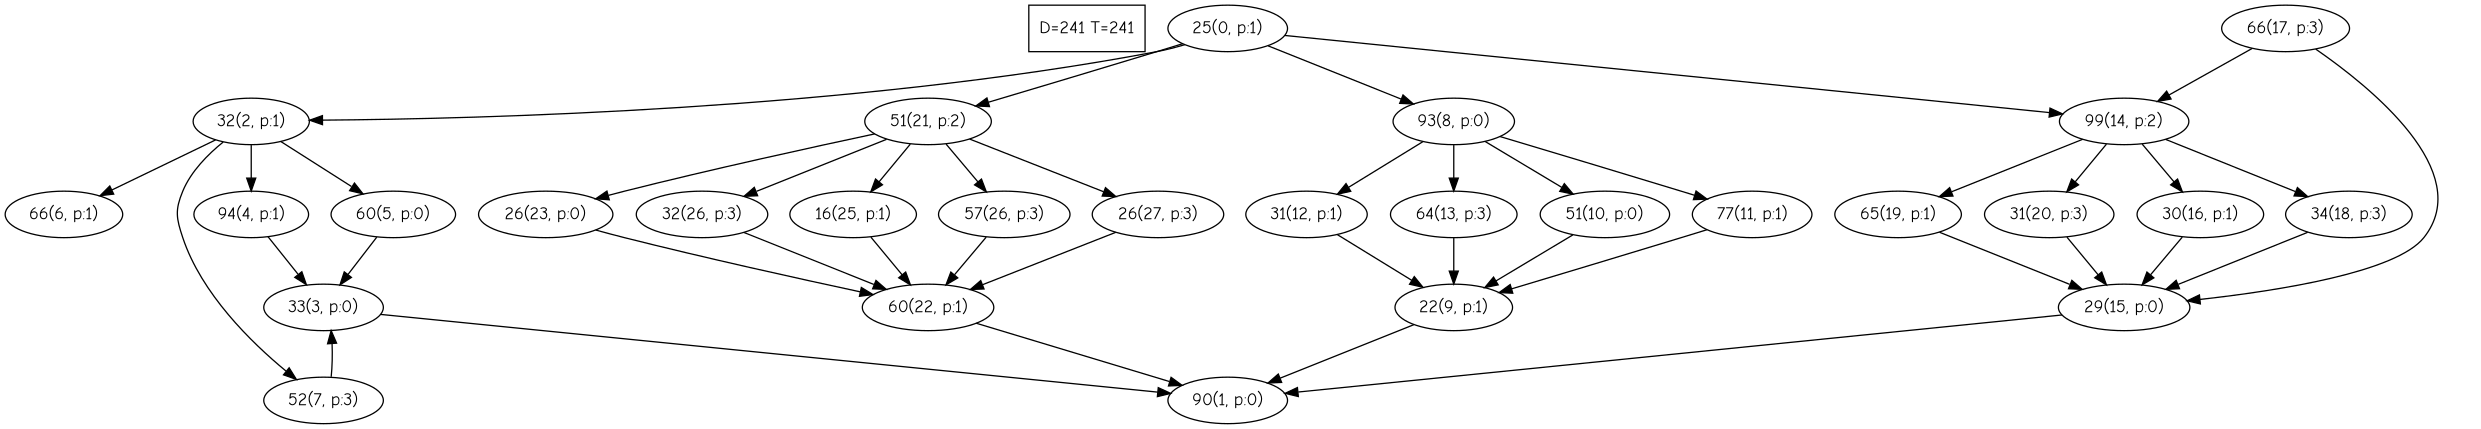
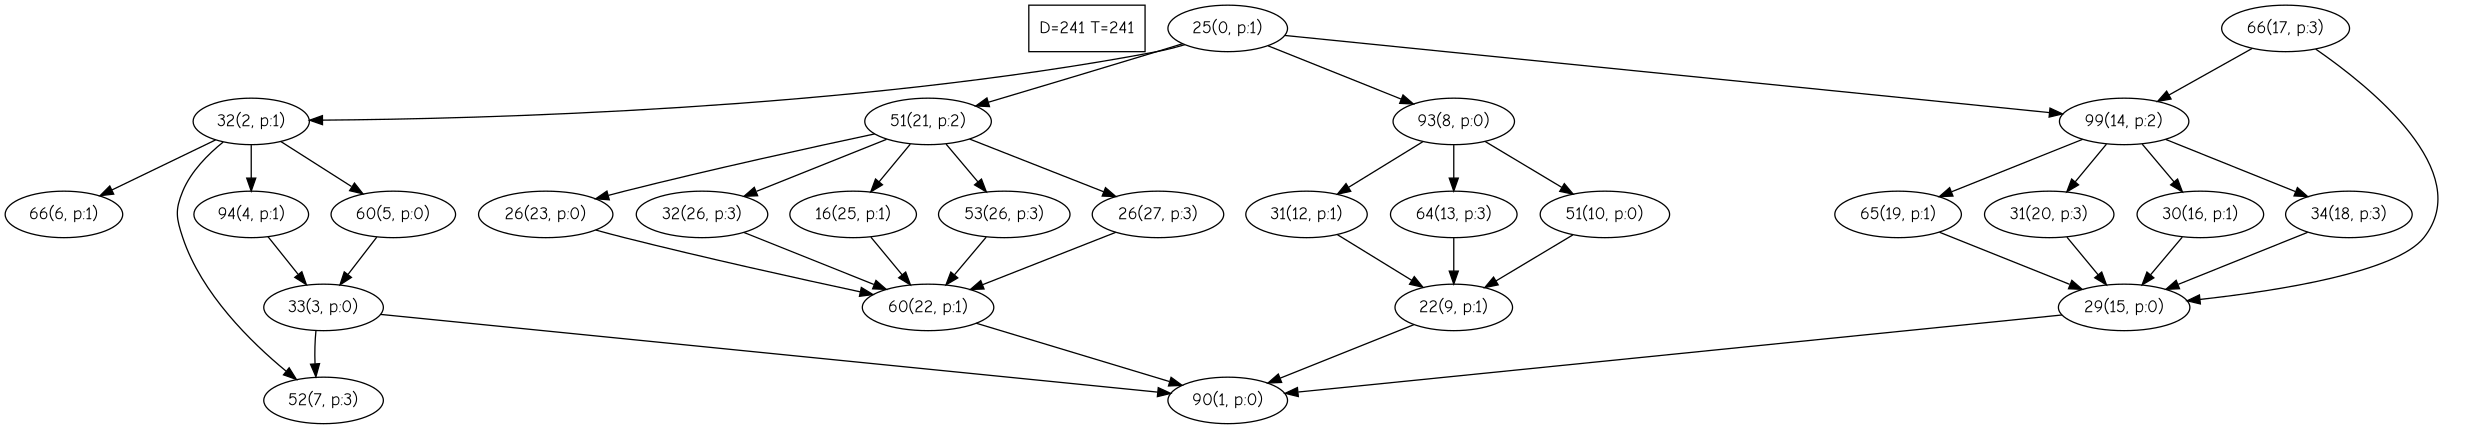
node "57(26, p:3)": label "57(26, p:3)" -> "53(26, p:3)"
node "77(11, p:1)": removed
edge "52(7, p:3)" -> "33(3, p:0)": reversed
